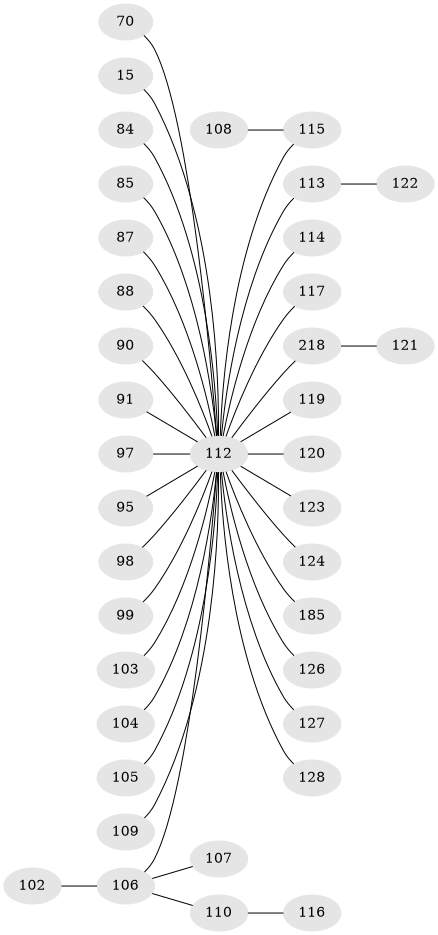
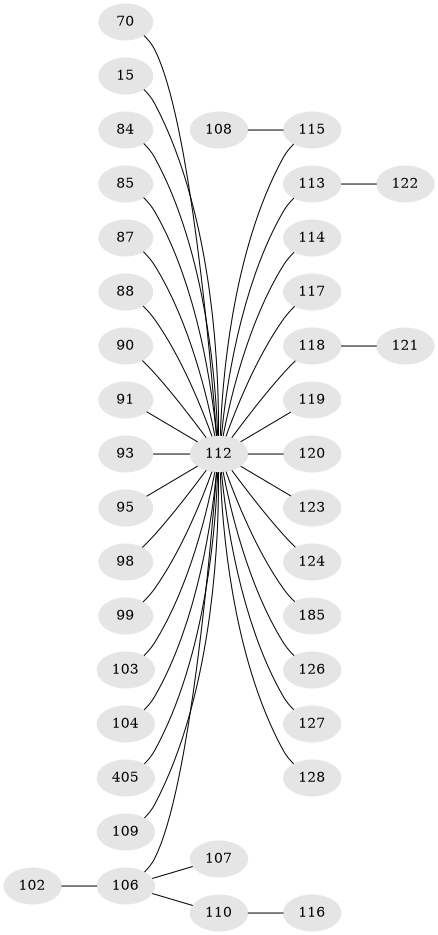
node "218": label "218" -> "118"
node "97": label "97" -> "93"
node "105": label "105" -> "405"
